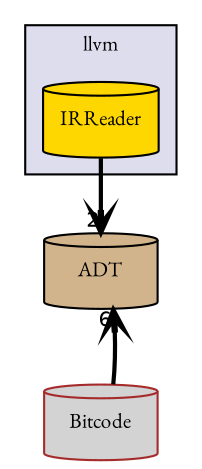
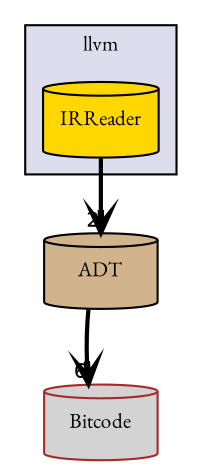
edge "Bitcode" -> "ADT": reversed
